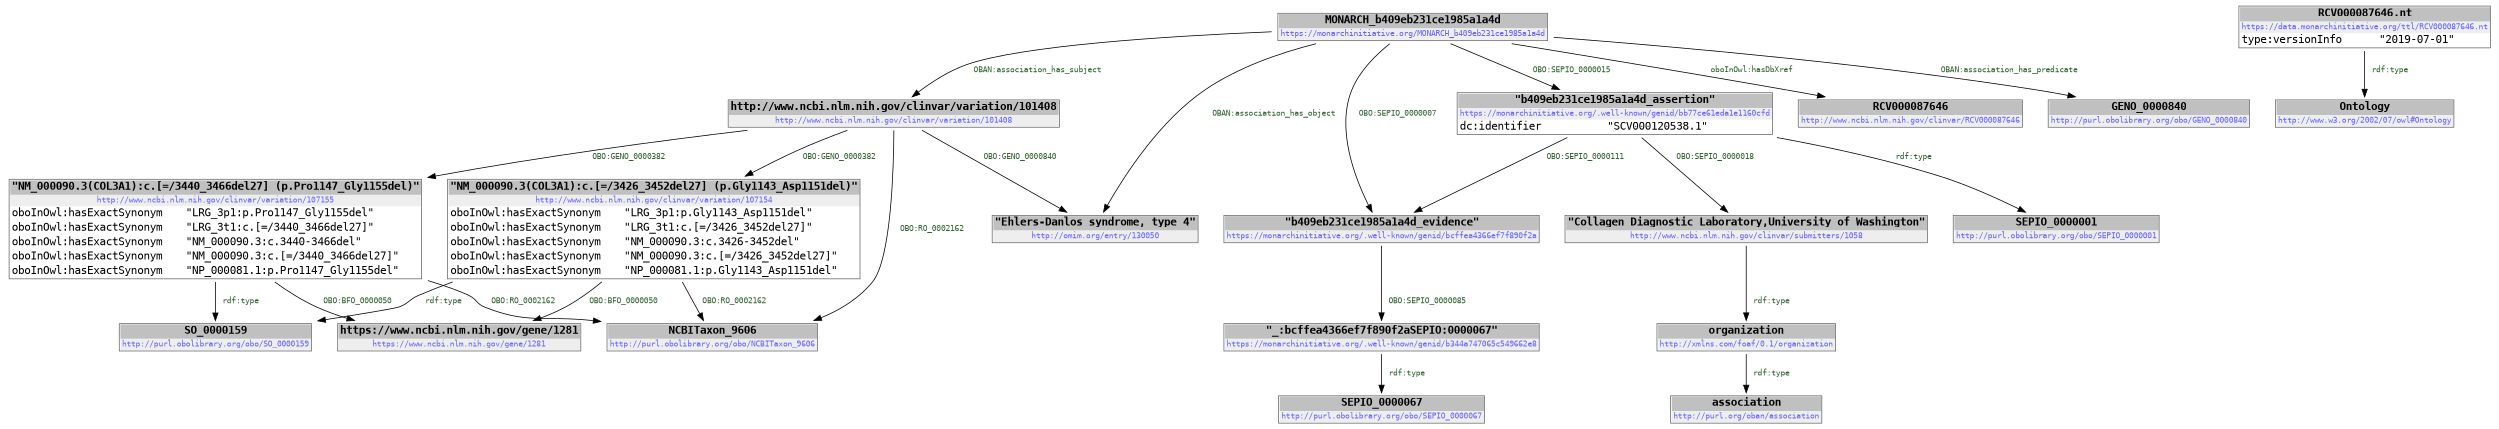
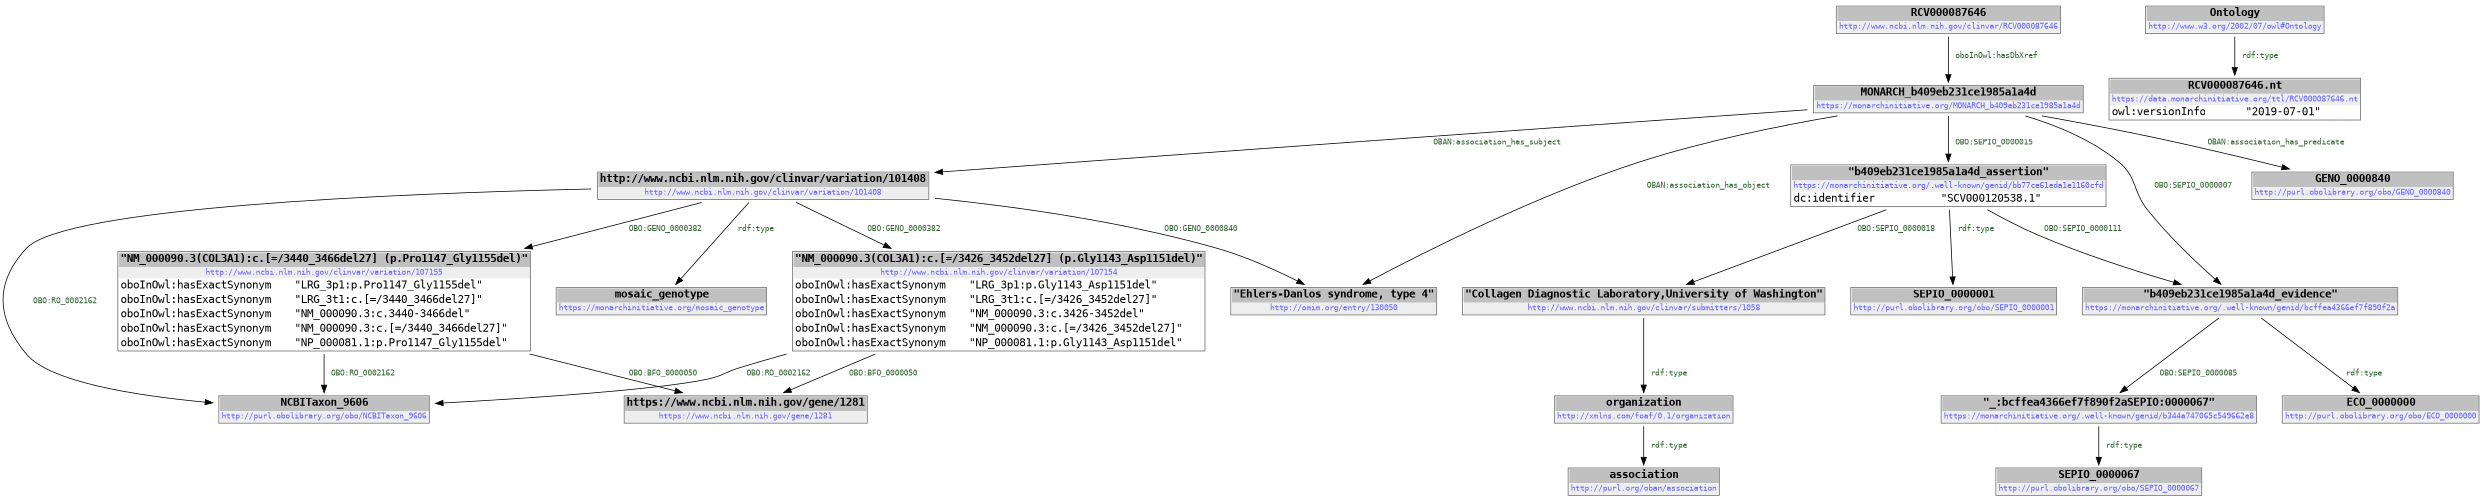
node "RCV000087646.nt": text "type:versionInfo" -> "owl:versionInfo"
edge "MONARCH_b409eb231ce1985a1a4d" -> "RCV000087646": reversed
edge "RCV000087646.nt" -> "Ontology": reversed
node "mosaic_genotype": added
node "SO_0000159": removed
node "ECO_0000000": added
